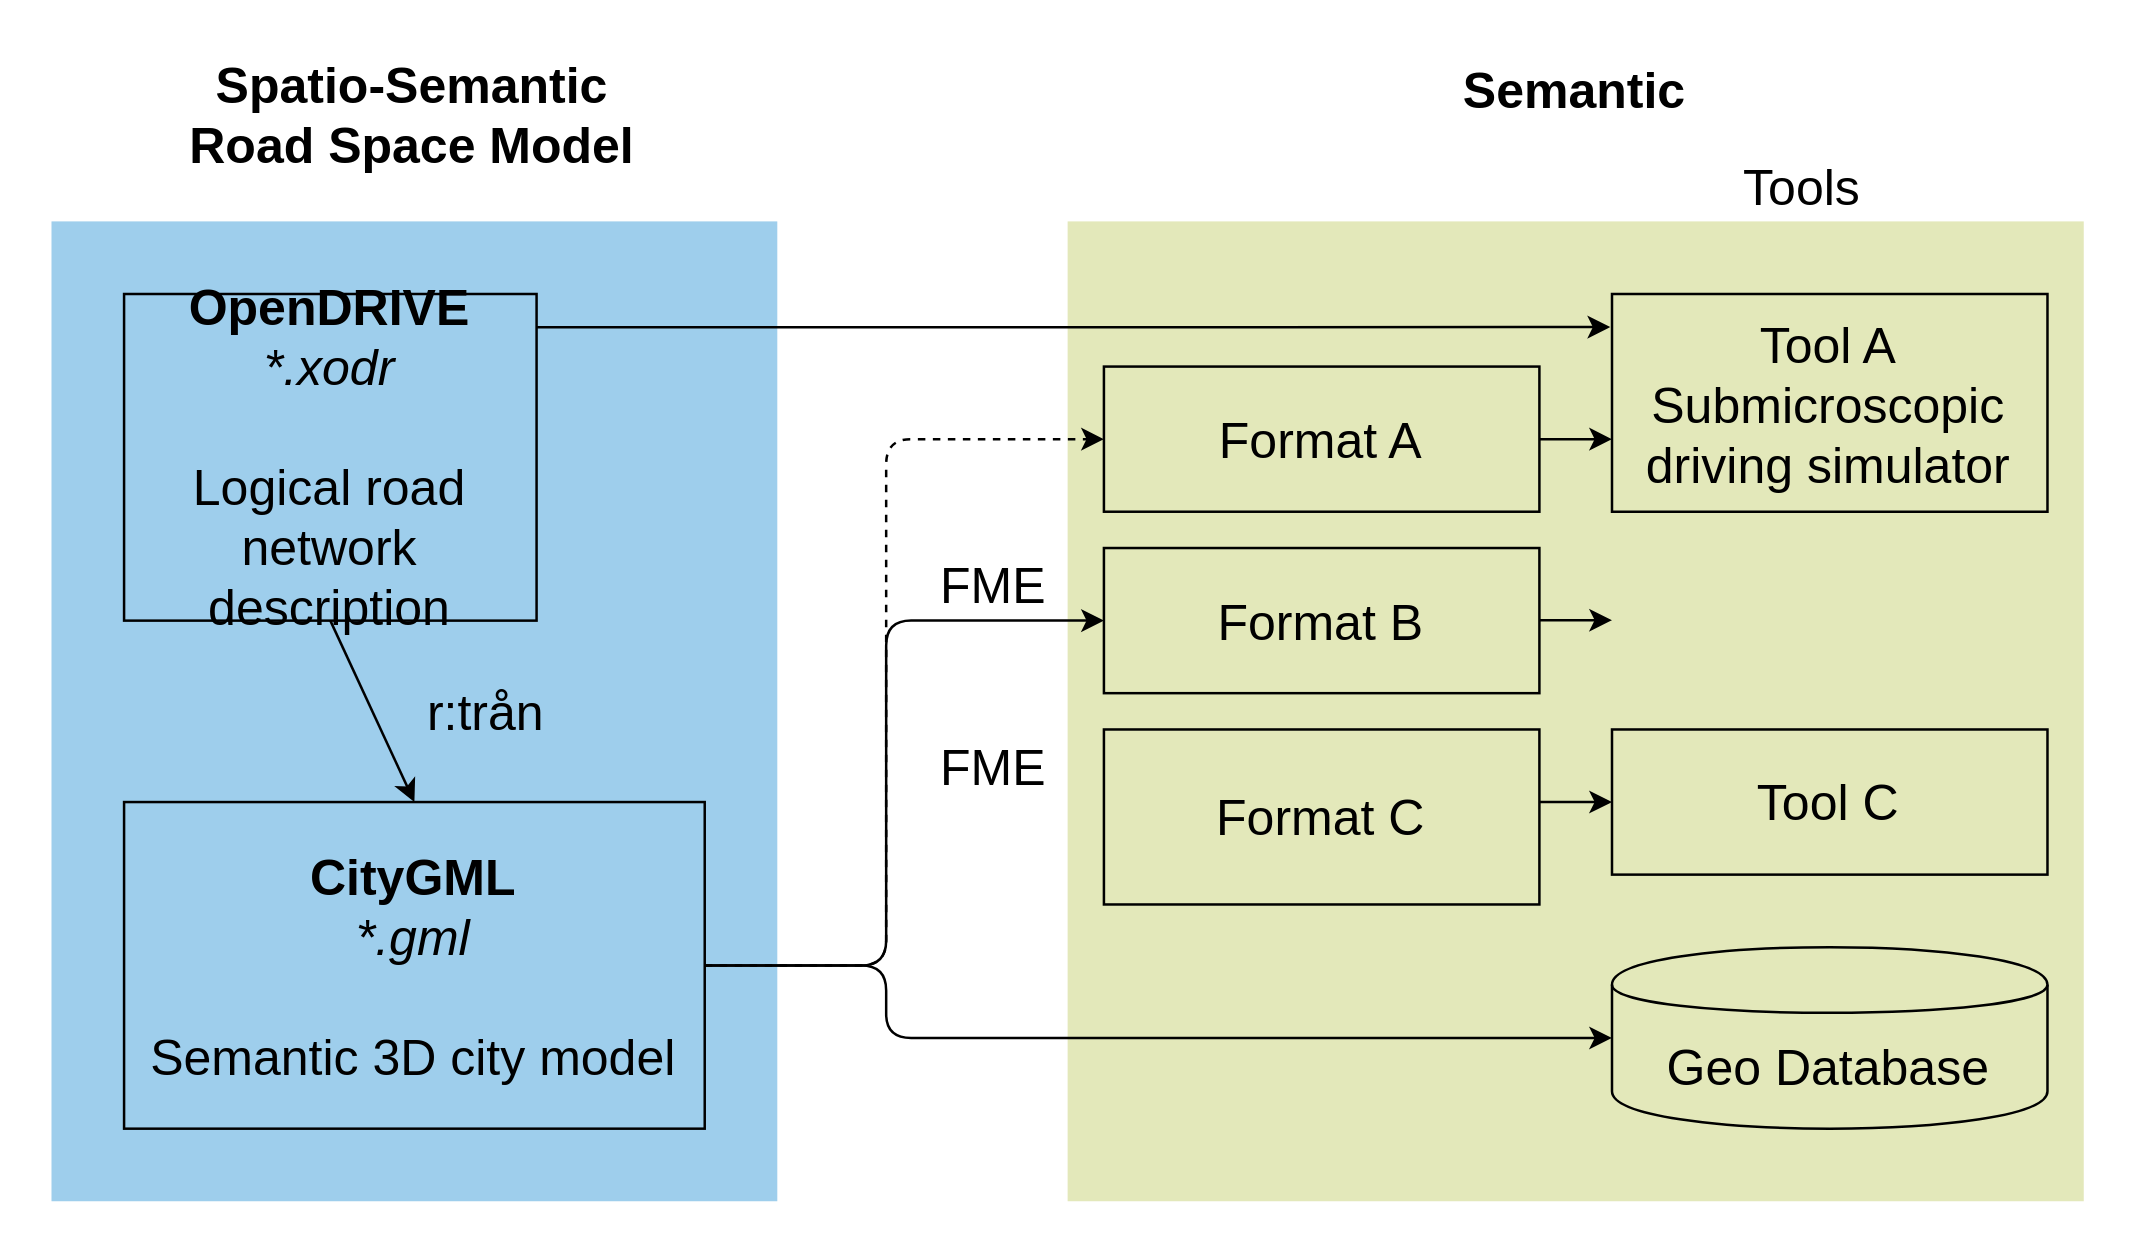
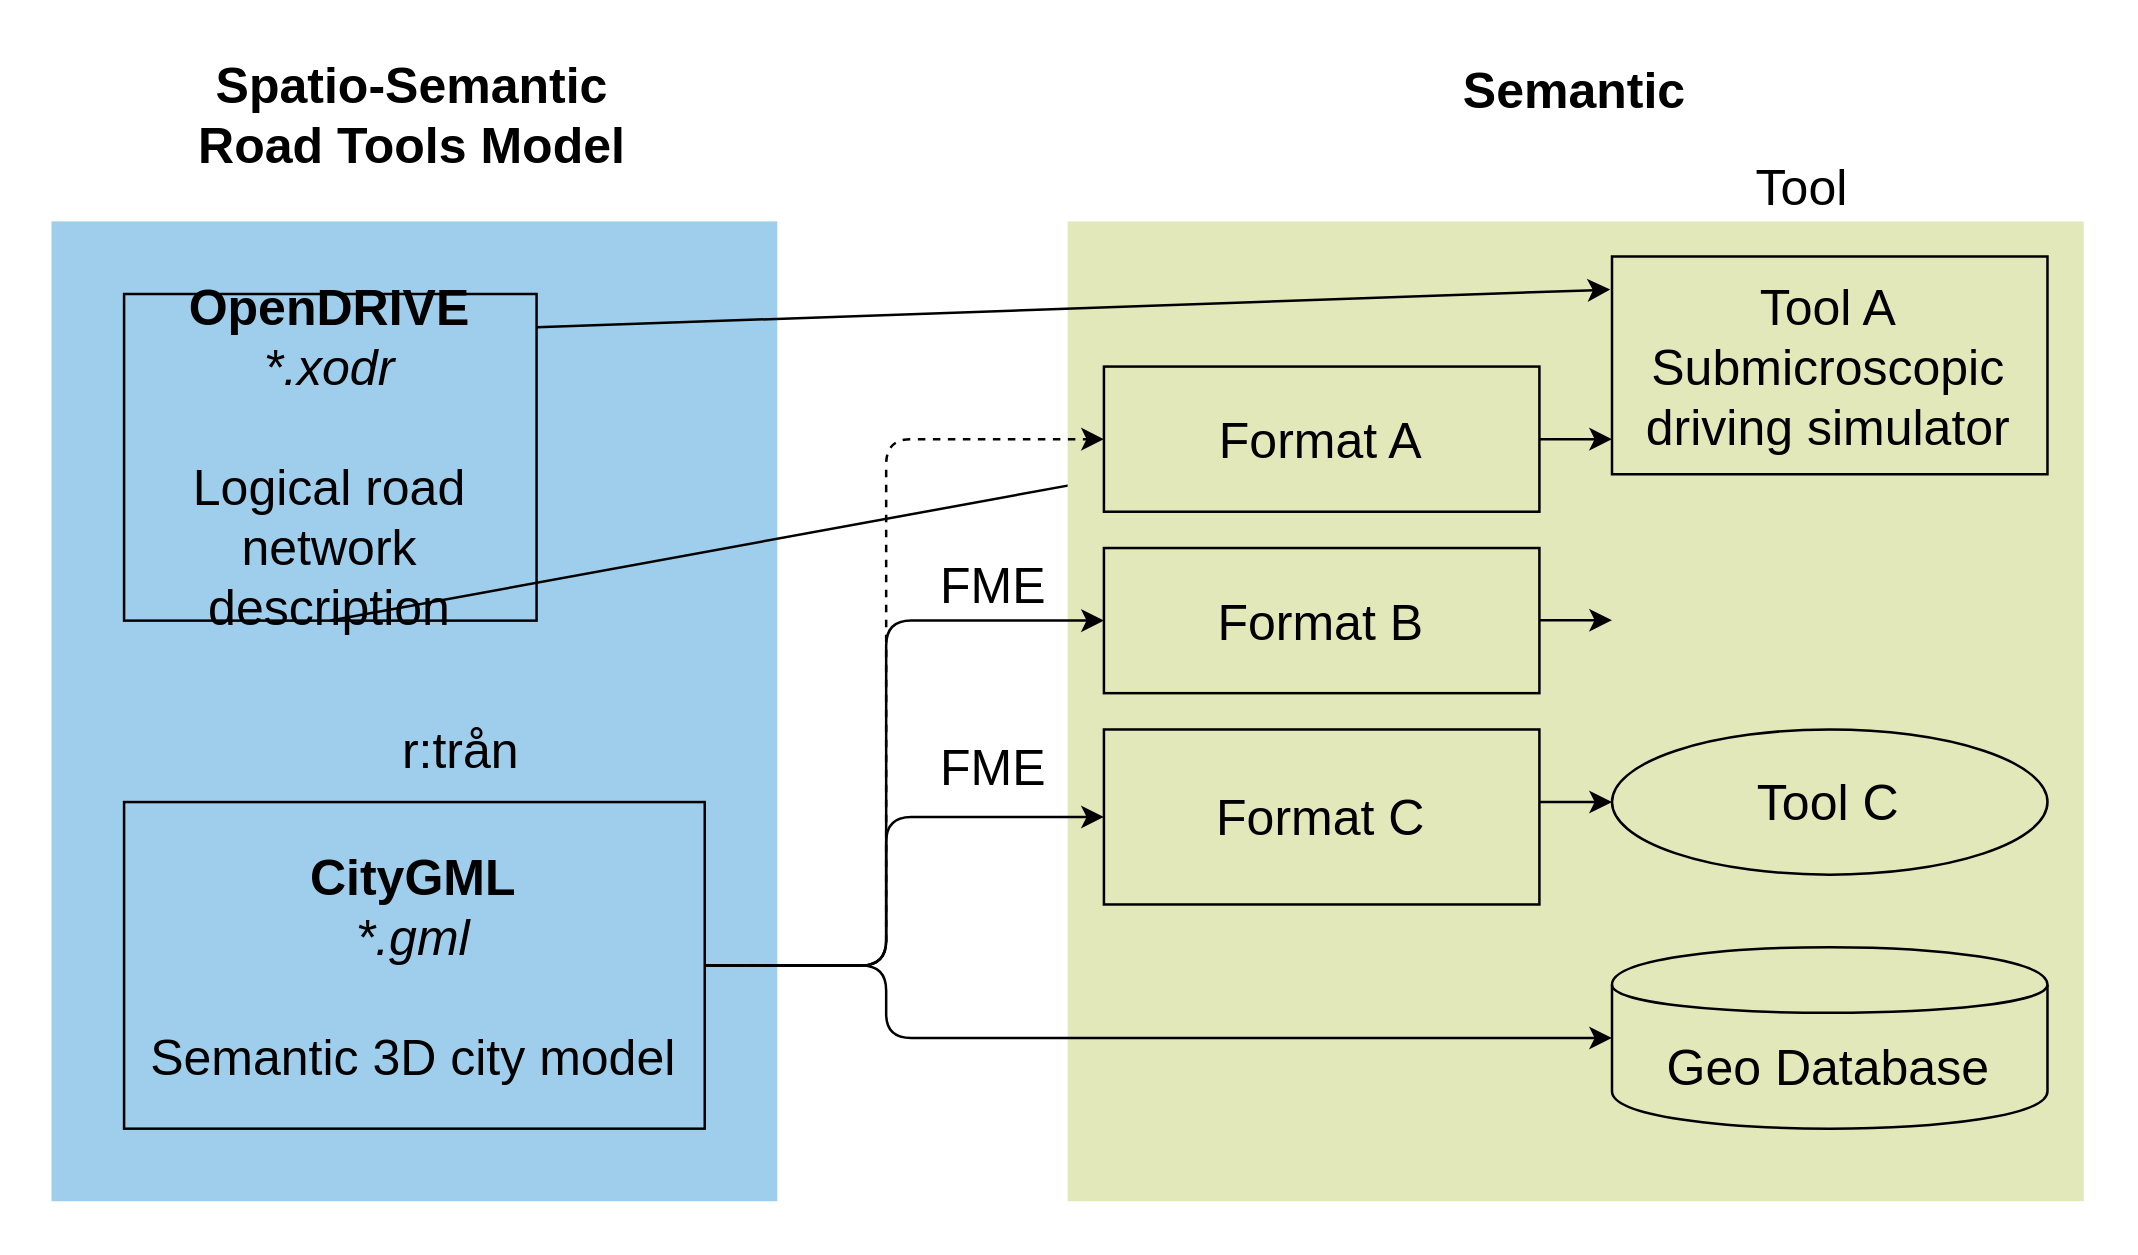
node "Spatio-Semantic Road Space Model": label "Spatio-Semantic Road Space Model" -> "Spatio-Semantic Road Tools Model"
node "Tools": label "Tools" -> "Tool"
node "Tool A Submicroscopic driving simulator": moved (1829, 403) -> (1829, 365)
edge "OpenDRIVE *.xodr Logical road network description" -> "CityGML *.gml Semantic 3D city model": now "OpenDRIVE *.xodr Logical road network description" -> "Format A"
node "r:trån": moved (487, 711) -> (462, 749)
node "Tool C": shape rectangle -> ellipse
edge "CityGML *.gml Semantic 3D city model" -> "Format C": added
